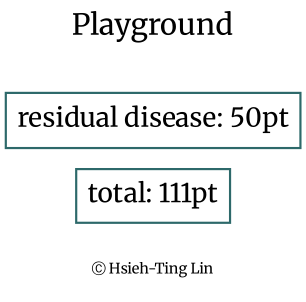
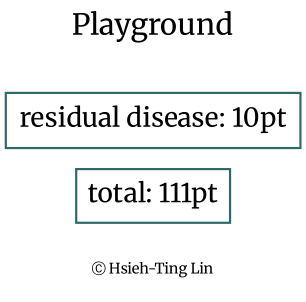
node "residual disease: 50pt": label "residual disease: 50pt" -> "residual disease: 10pt"
